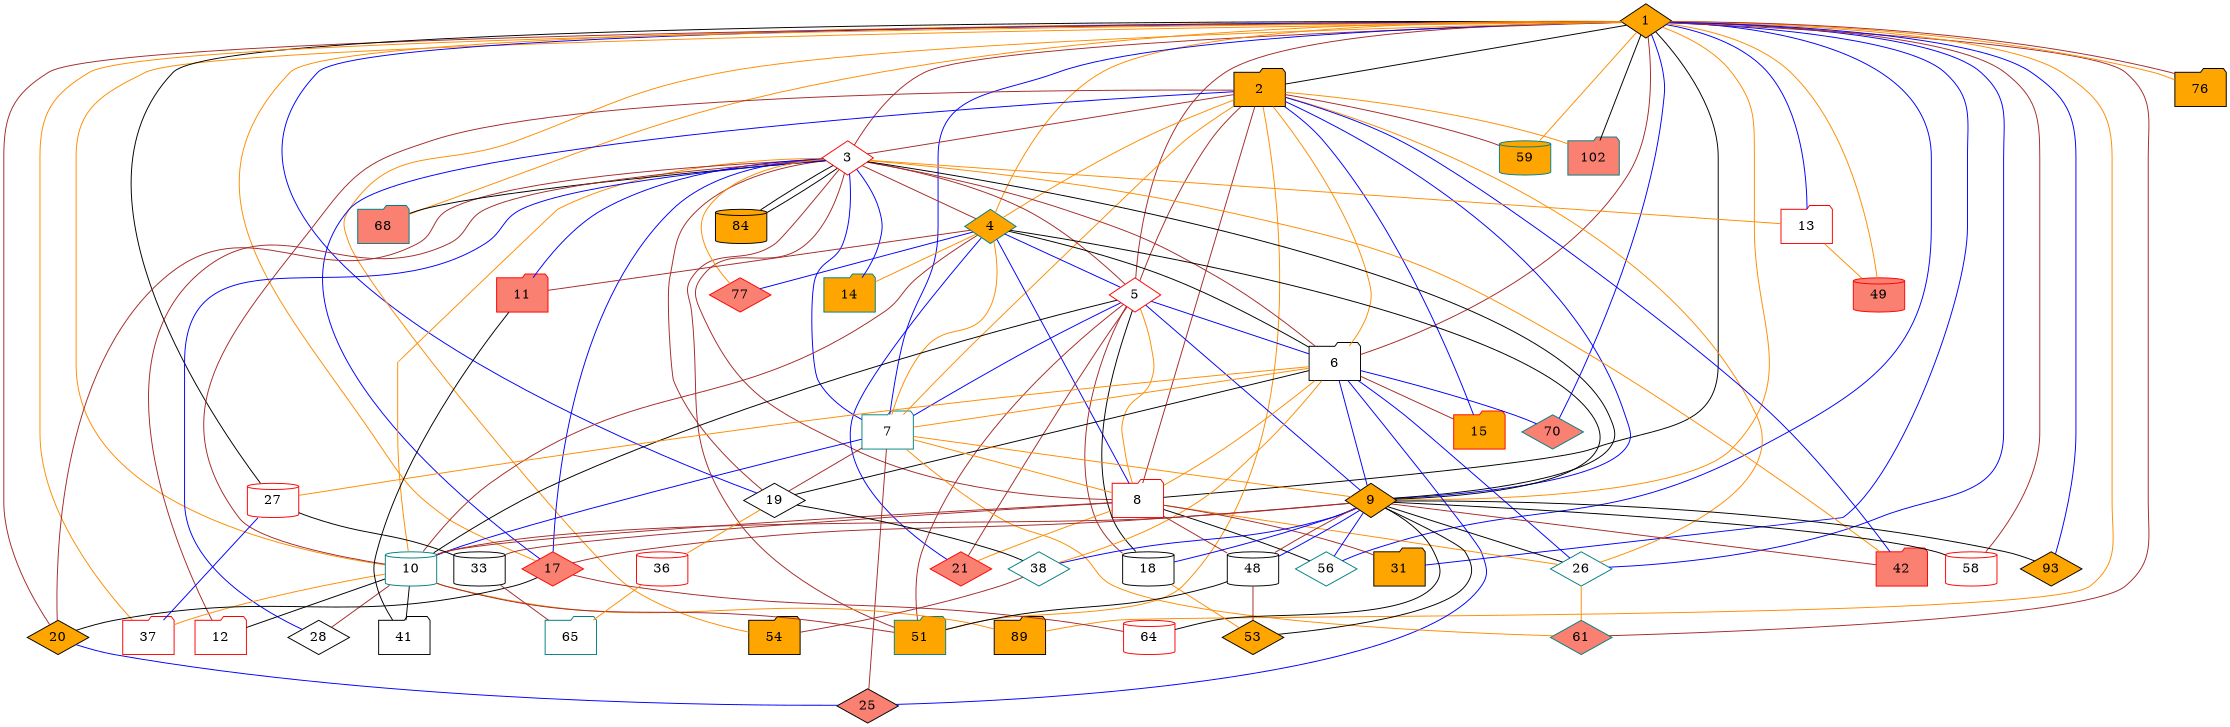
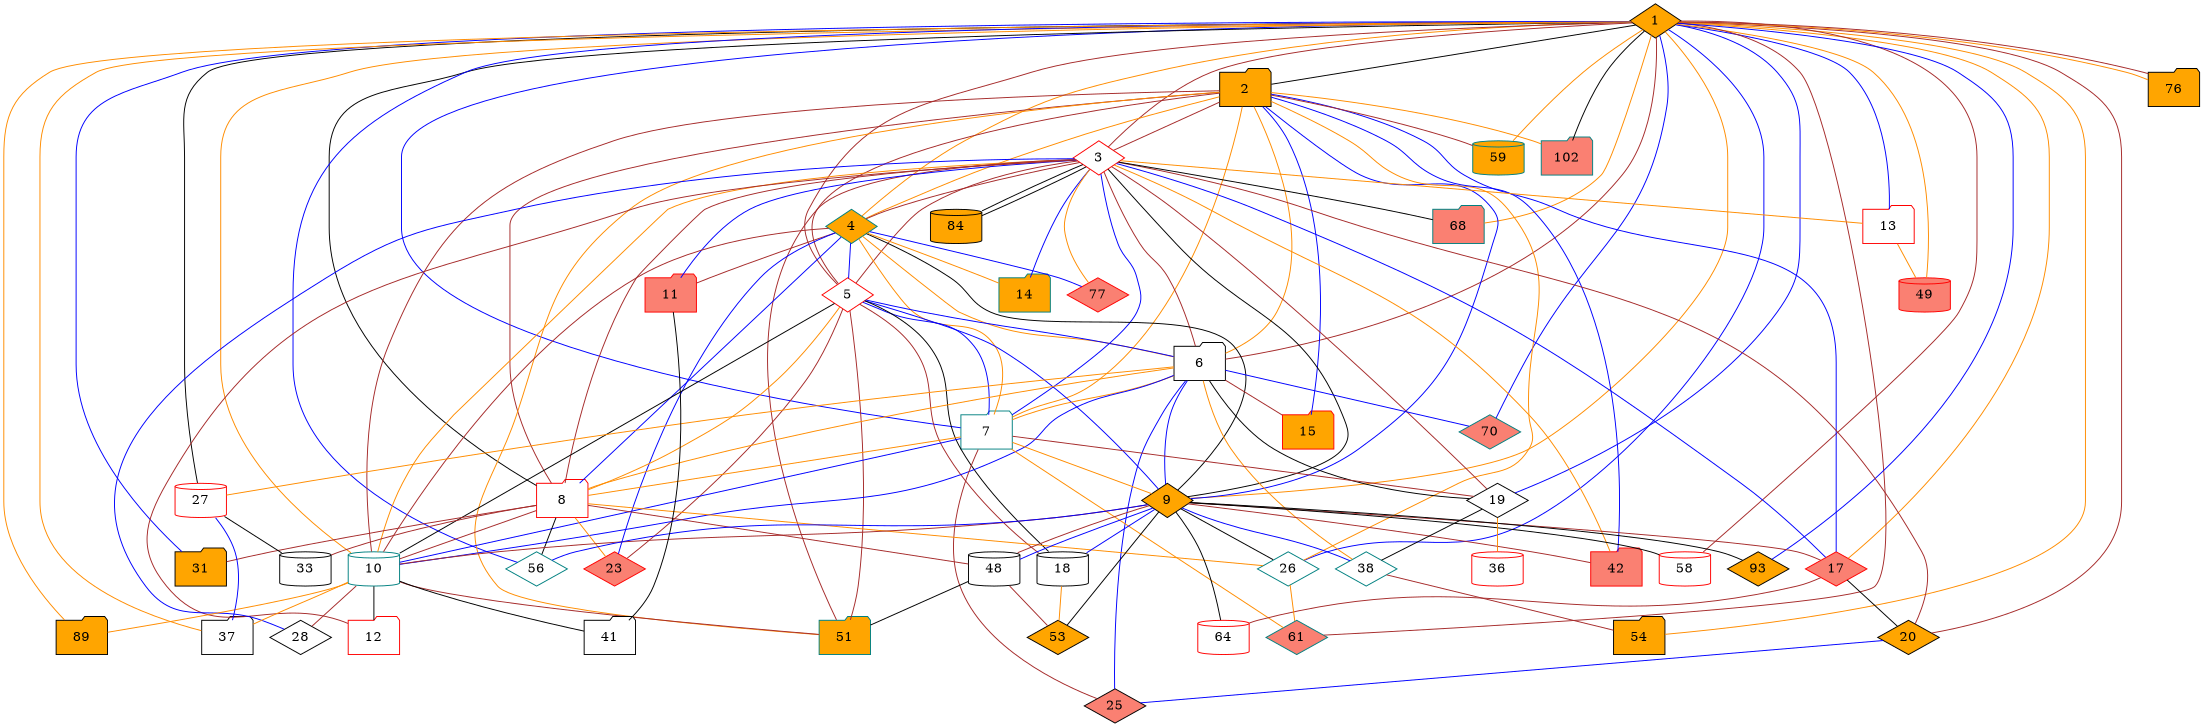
edge "4" -- "6": color black -> darkorange
edge "6" -- "26": now "6" -- "10"
node "21": label "21" -> "23"
node "37": color red -> black
node "65": removed
